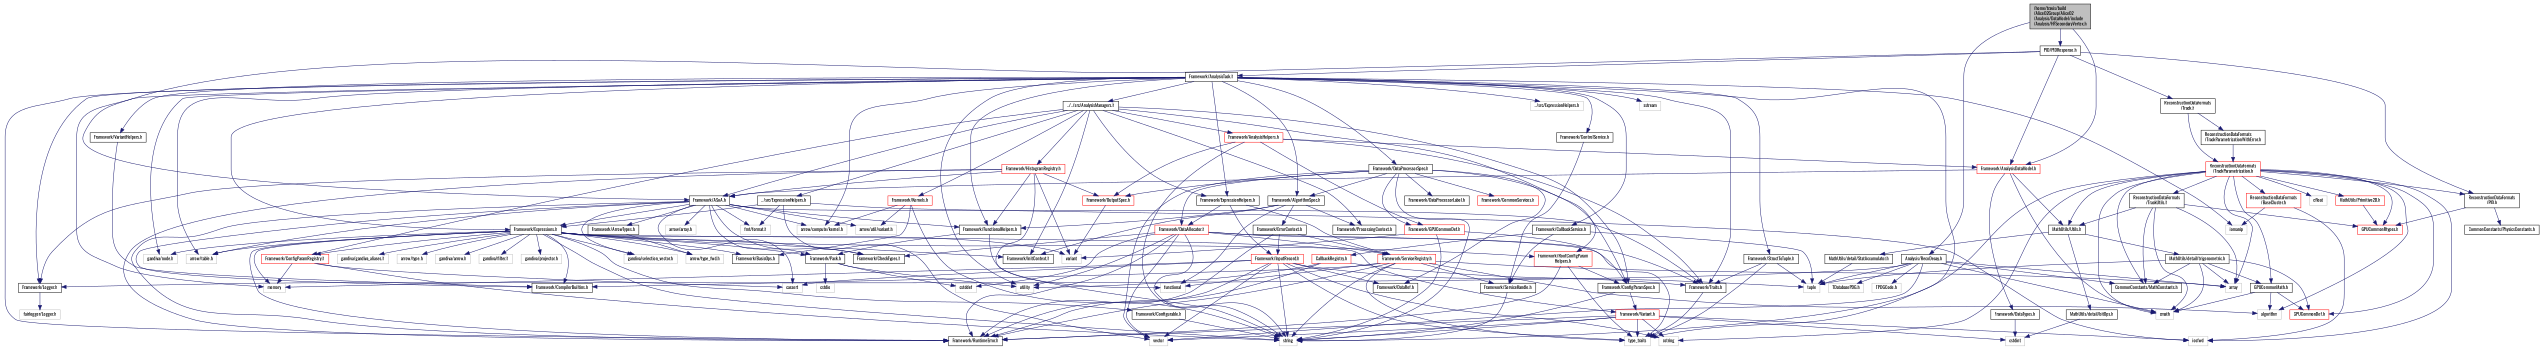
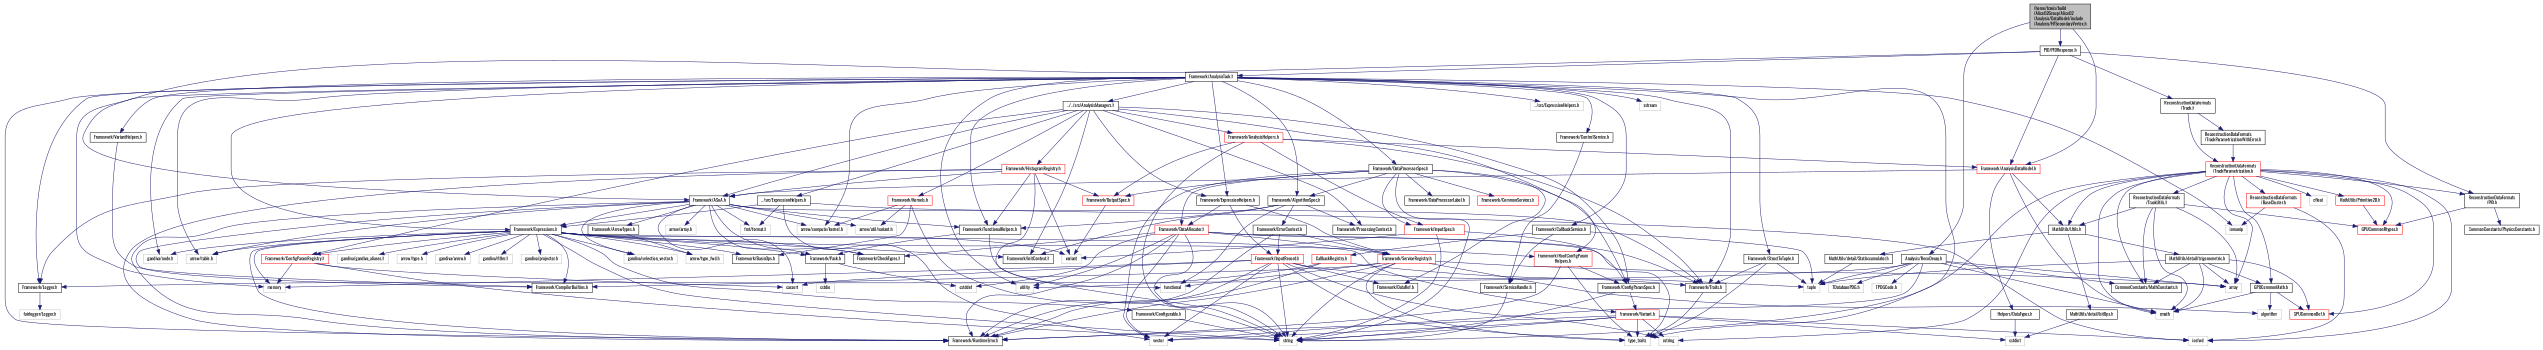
edge "ReconstructionDataFormats /TrackParametrization.h" -> "algorithm": removed
node "Framework/GPUCommonDef.h": label "Framework/GPUCommonDef.h" -> "Framework/InputSpec.h"
edge "Framework/ServiceRegistry.h" -> "Framework/ServiceHandle.h": removed
edge "Framework/Pack.h" -> "utility": removed
node "Framework/DataTypes.h": label "Framework/DataTypes.h" -> "Helpers/DataTypes.h"
